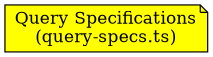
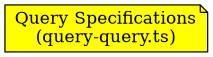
node "Query Specifications (query-specs.ts)": label "Query Specifications (query-specs.ts)" -> "Query Specifications (query-query.ts)"
